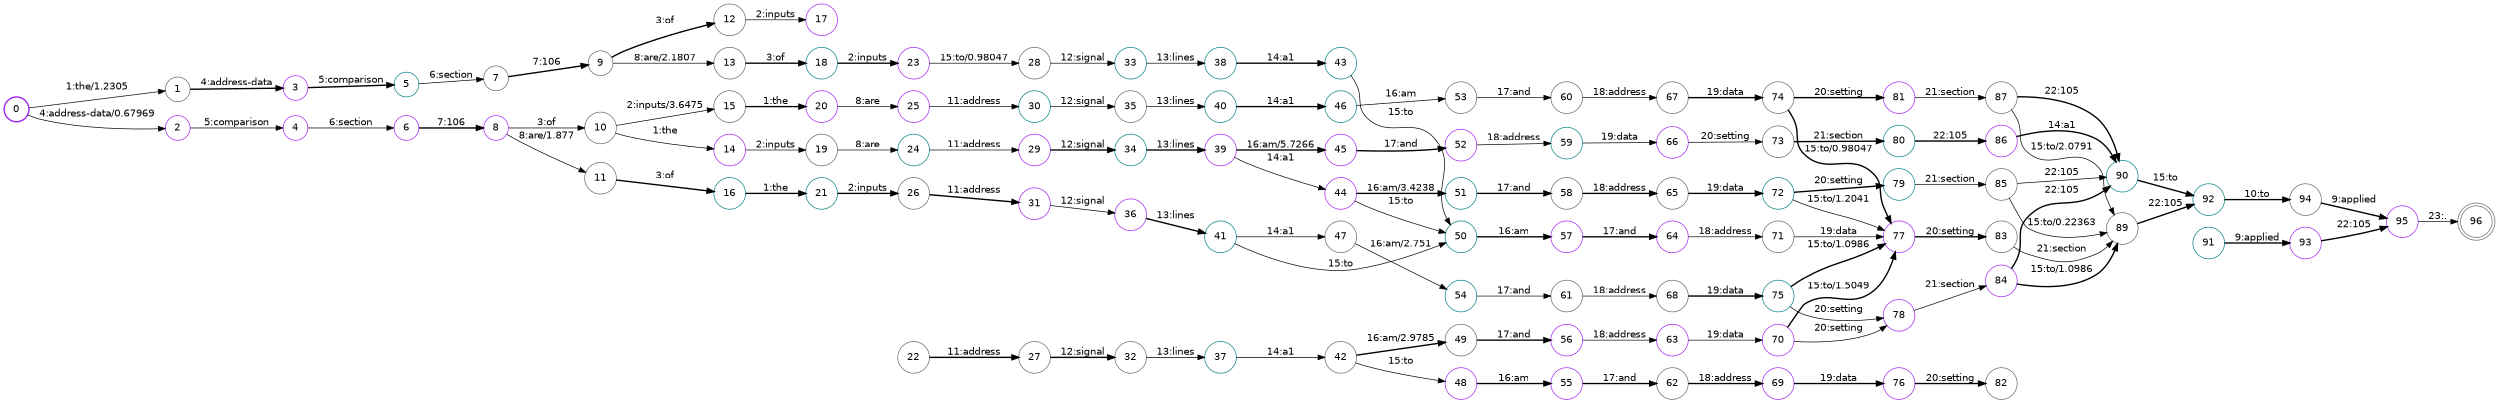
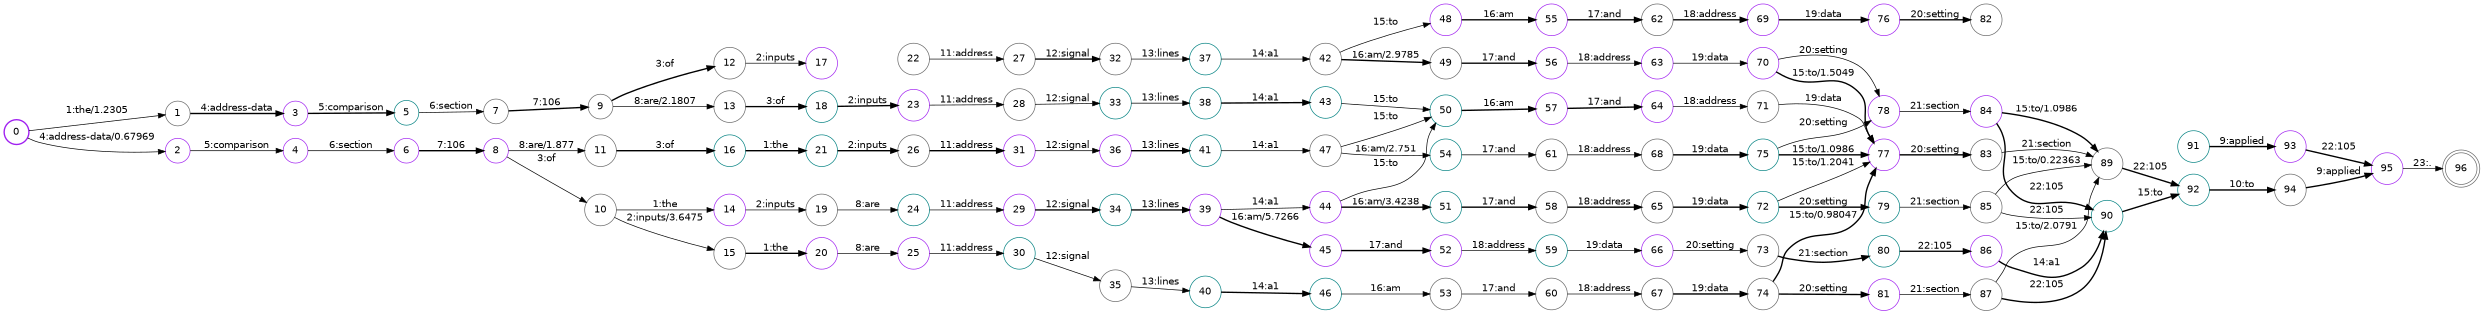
edge "23" -> "28": label "15:to/0.98047" -> "11:address"
edge "41" -> "50": now "47" -> "50"
edge "22" -> "27": style bold -> solid
